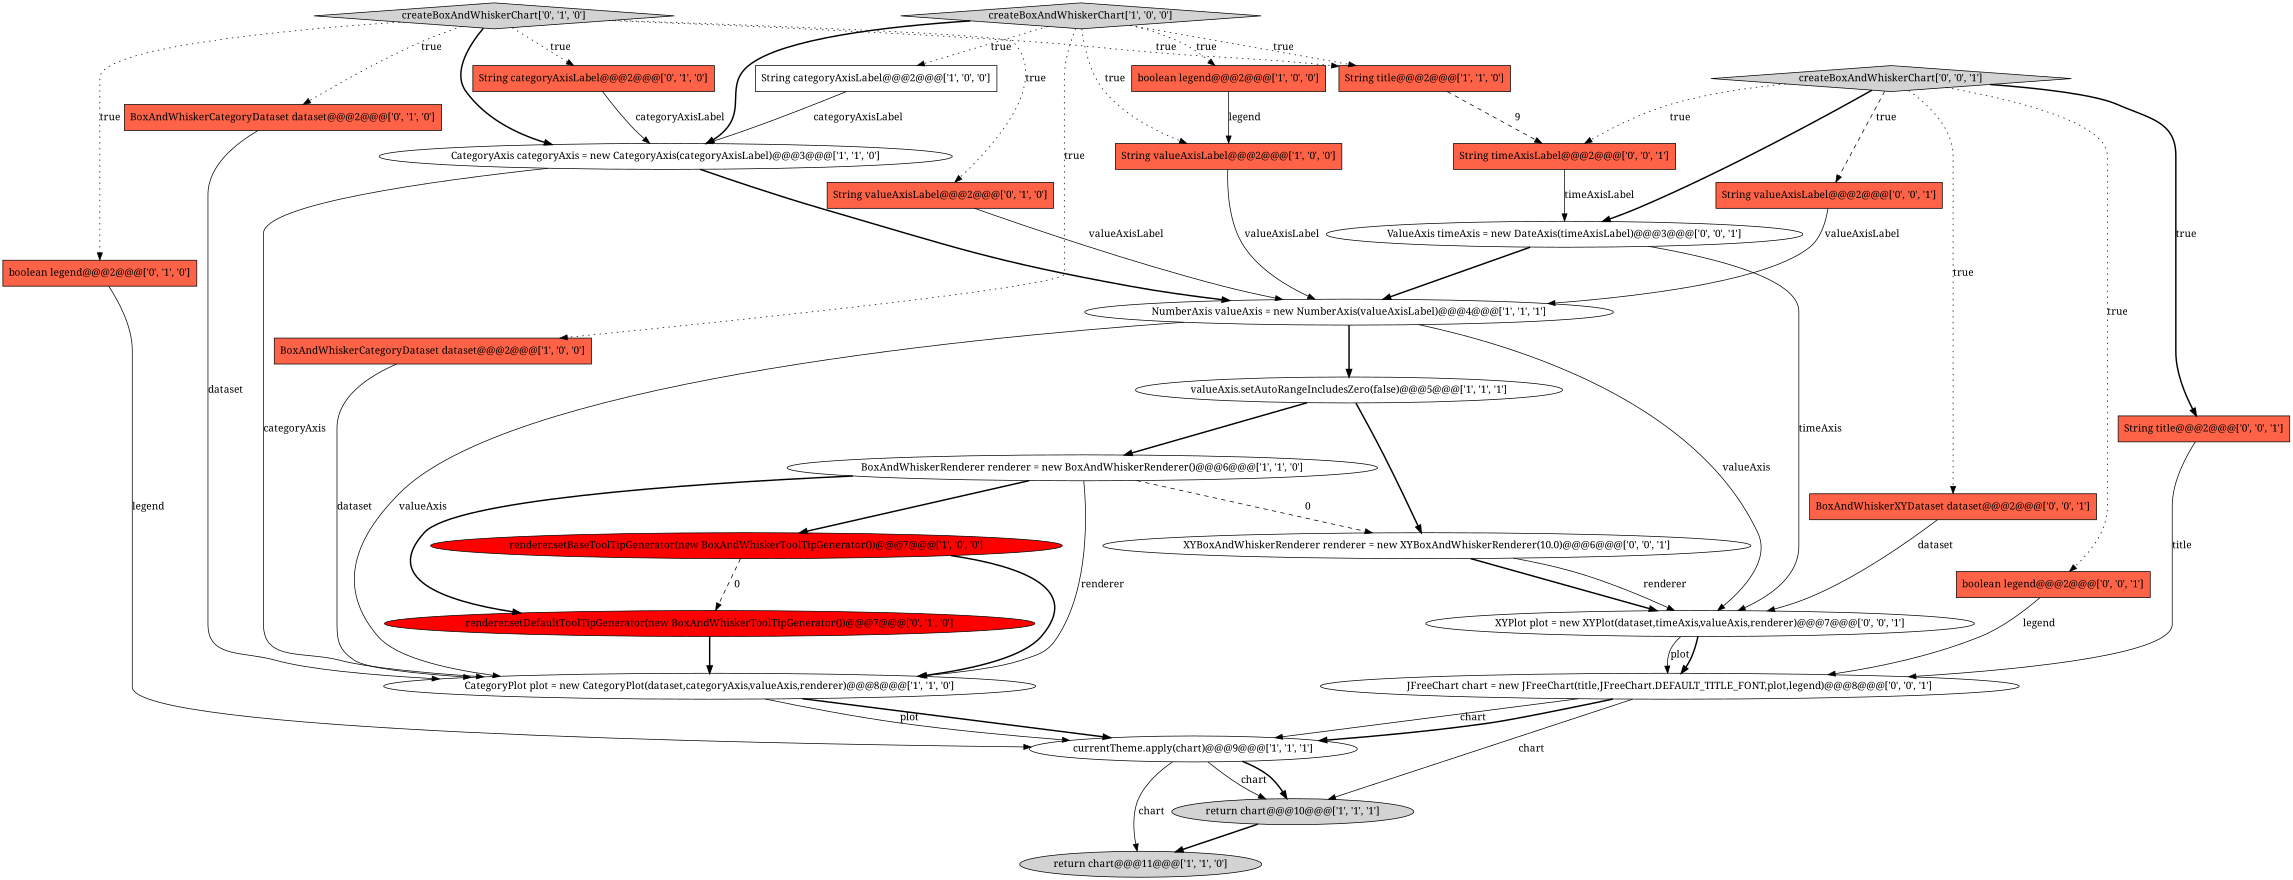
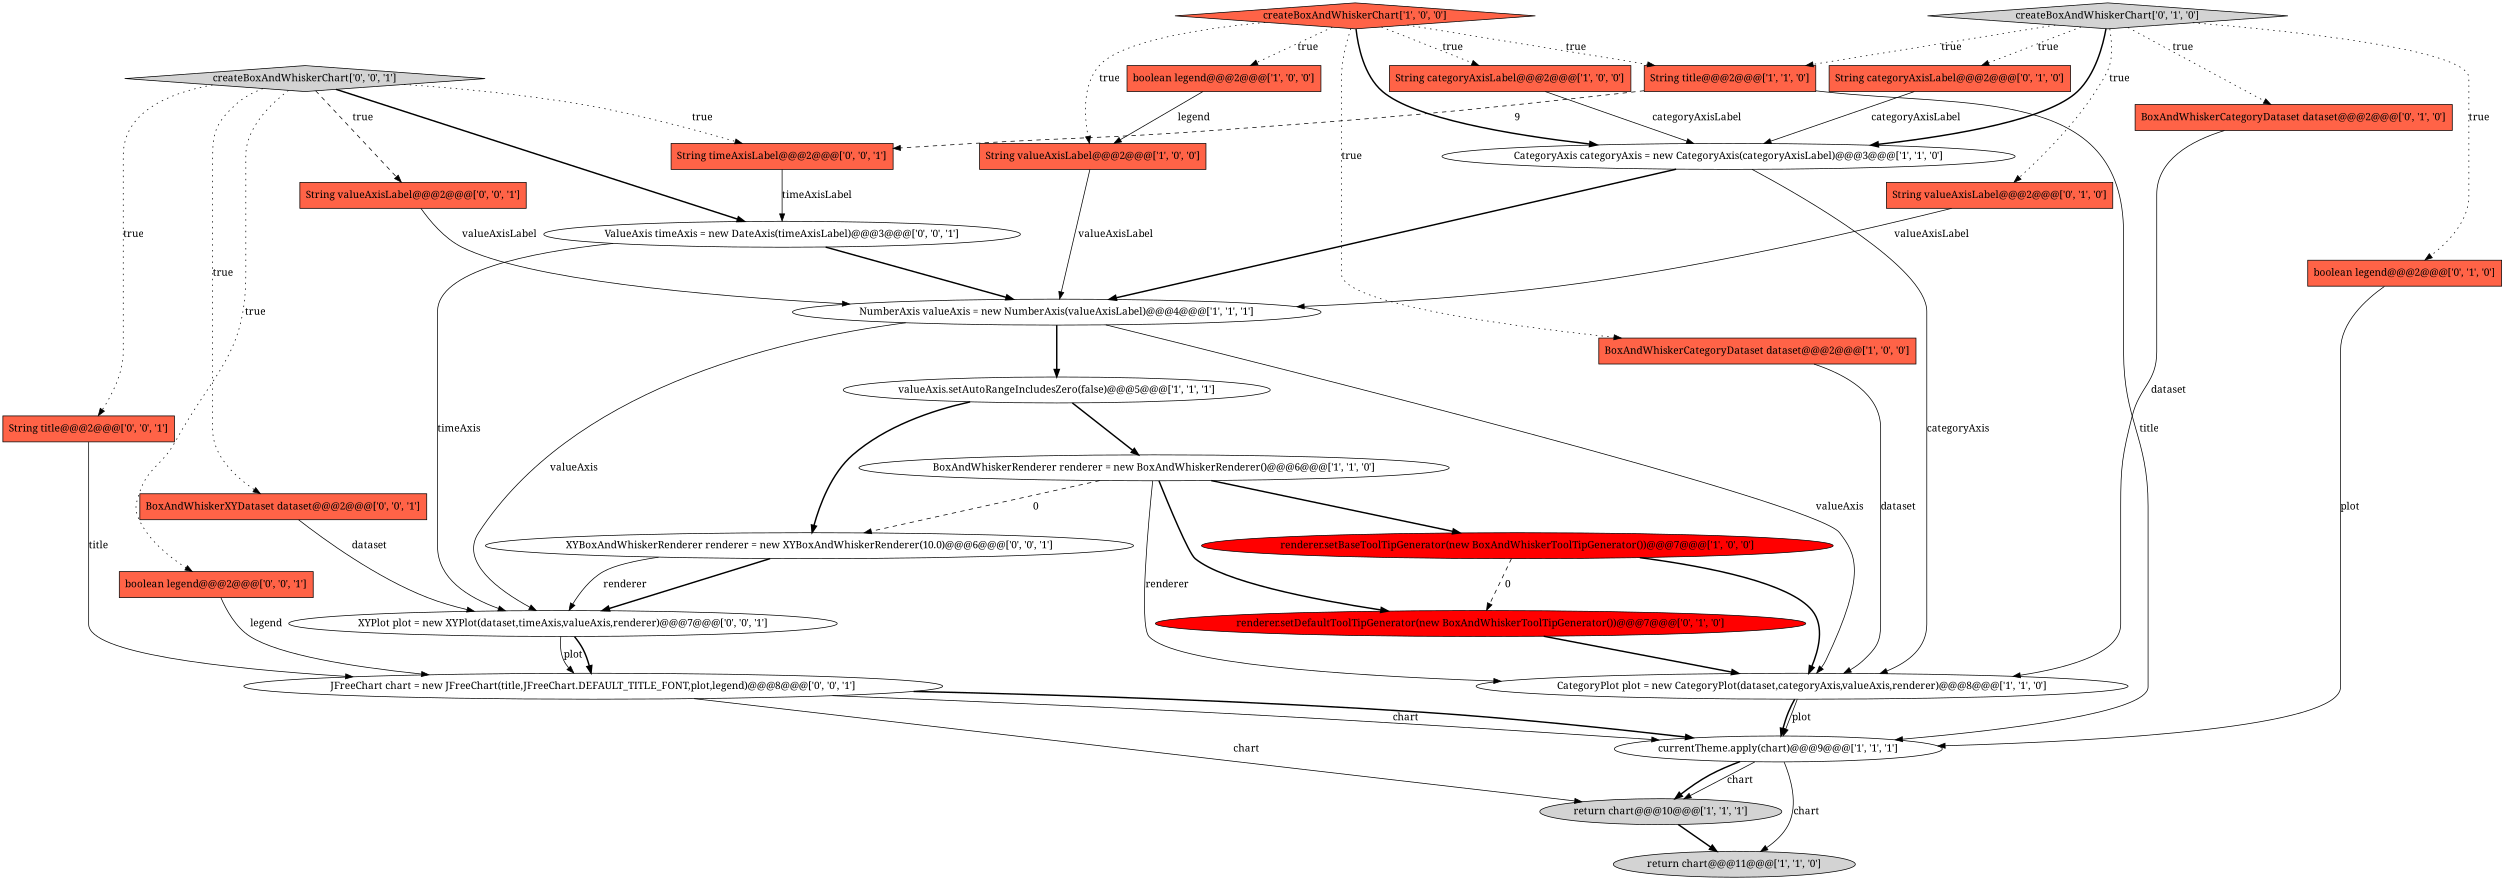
node "createBoxAndWhiskerChart['1', '0', '0']": fillcolor lightgray -> tomato
node "String categoryAxisLabel@@@2@@@['1', '0', '0']": fillcolor white -> tomato
edge "createBoxAndWhiskerChart['0', '0', '1']" -> "String title@@@2@@@['0', '0', '1']": style bold -> dotted
edge "String title@@@2@@@['1', '1', '0']" -> "currentTheme.apply(chart)@@@9@@@['1', '1', '1']": added, label "title"
edge "boolean legend@@@2@@@['0', '1', '0']" -> "currentTheme.apply(chart)@@@9@@@['1', '1', '1']": label "legend" -> "plot"
